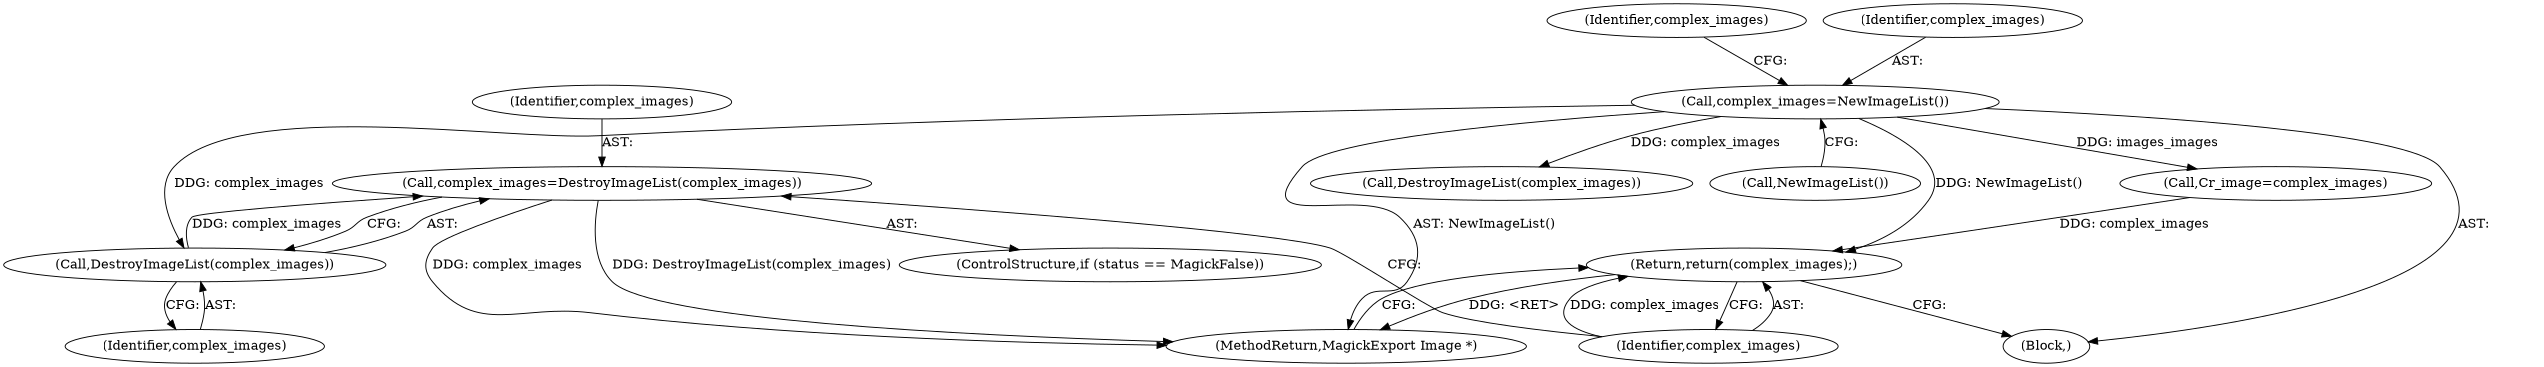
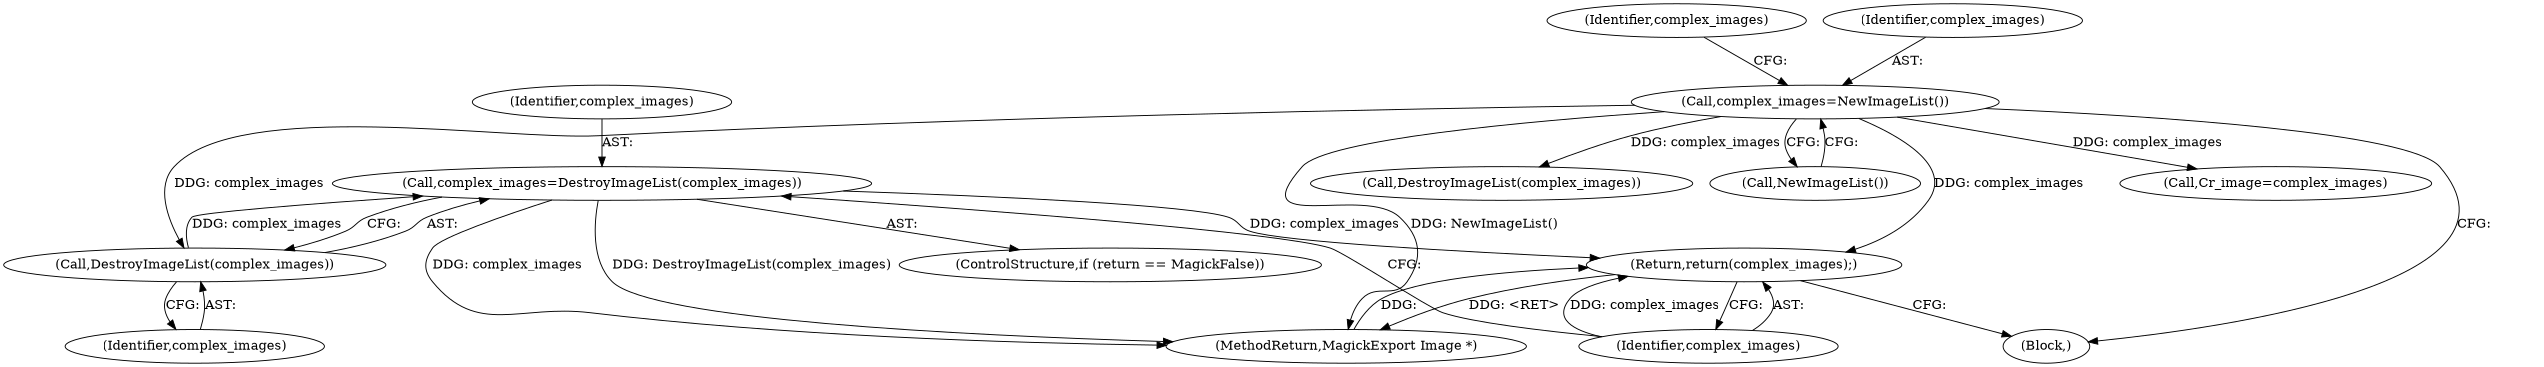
edge "(Call,complex_images=NewImageList())" -> "(Call,NewImageList())": added, label "CFG:"
edge "(Call,complex_images=NewImageList())" -> "(Call,Cr_image=complex_images)": label "DDG: images_images" -> "DDG: complex_images"
edge "(Call,complex_images=NewImageList())" -> "(Return,return(complex_images);)": label "DDG: NewImageList()" -> "DDG: complex_images"
edge "(Call,complex_images=NewImageList())" -> "(MethodReturn,MagickExport Image *)": label "AST: NewImageList()" -> "DDG: NewImageList()"
edge "(Call,Cr_image=complex_images)" -> "(Return,return(complex_images);)": now "(Call,complex_images=DestroyImageList(complex_images))" -> "(Return,return(complex_images);)"
edge "(Call,complex_images=NewImageList())" -> "(Block,)": label "AST: " -> "CFG: "
node "(ControlStructure,if (status == MagickFalse))": label "(ControlStructure,if (status == MagickFalse))" -> "(ControlStructure,if (return == MagickFalse))"
edge "(MethodReturn,MagickExport Image *)" -> "(Return,return(complex_images);)": label "CFG: " -> "DDG: "
